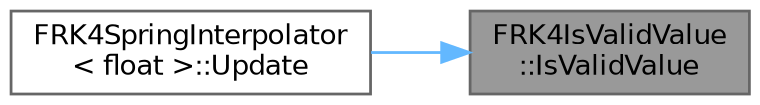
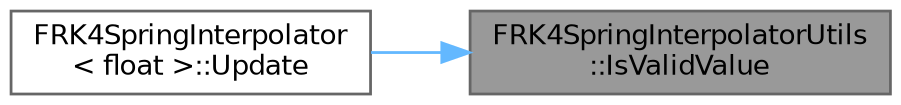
node "FRK4IsValidValue ::IsValidValue": label "FRK4IsValidValue ::IsValidValue" -> "FRK4SpringInterpolatorUtils ::IsValidValue"
